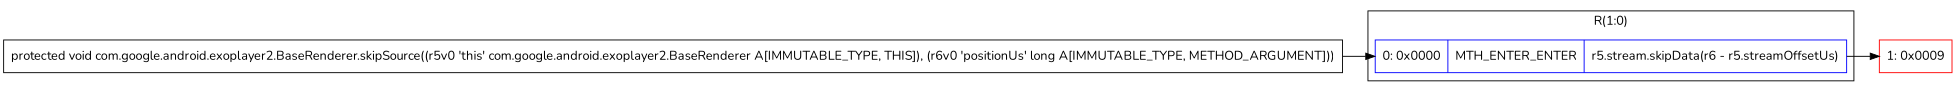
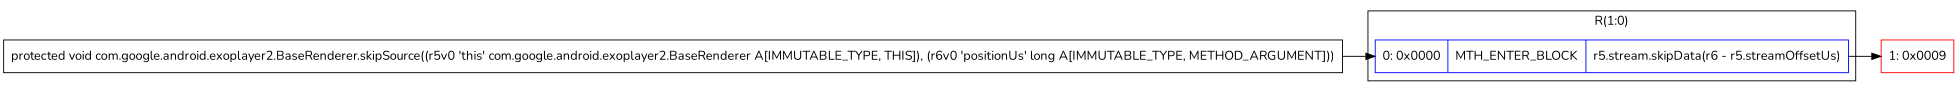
node "0: 0x0000": text "MTH_ENTER_ENTER" -> "MTH_ENTER_BLOCK"
